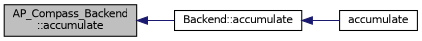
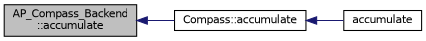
node "Backend::accumulate": label "Backend::accumulate" -> "Compass::accumulate"
